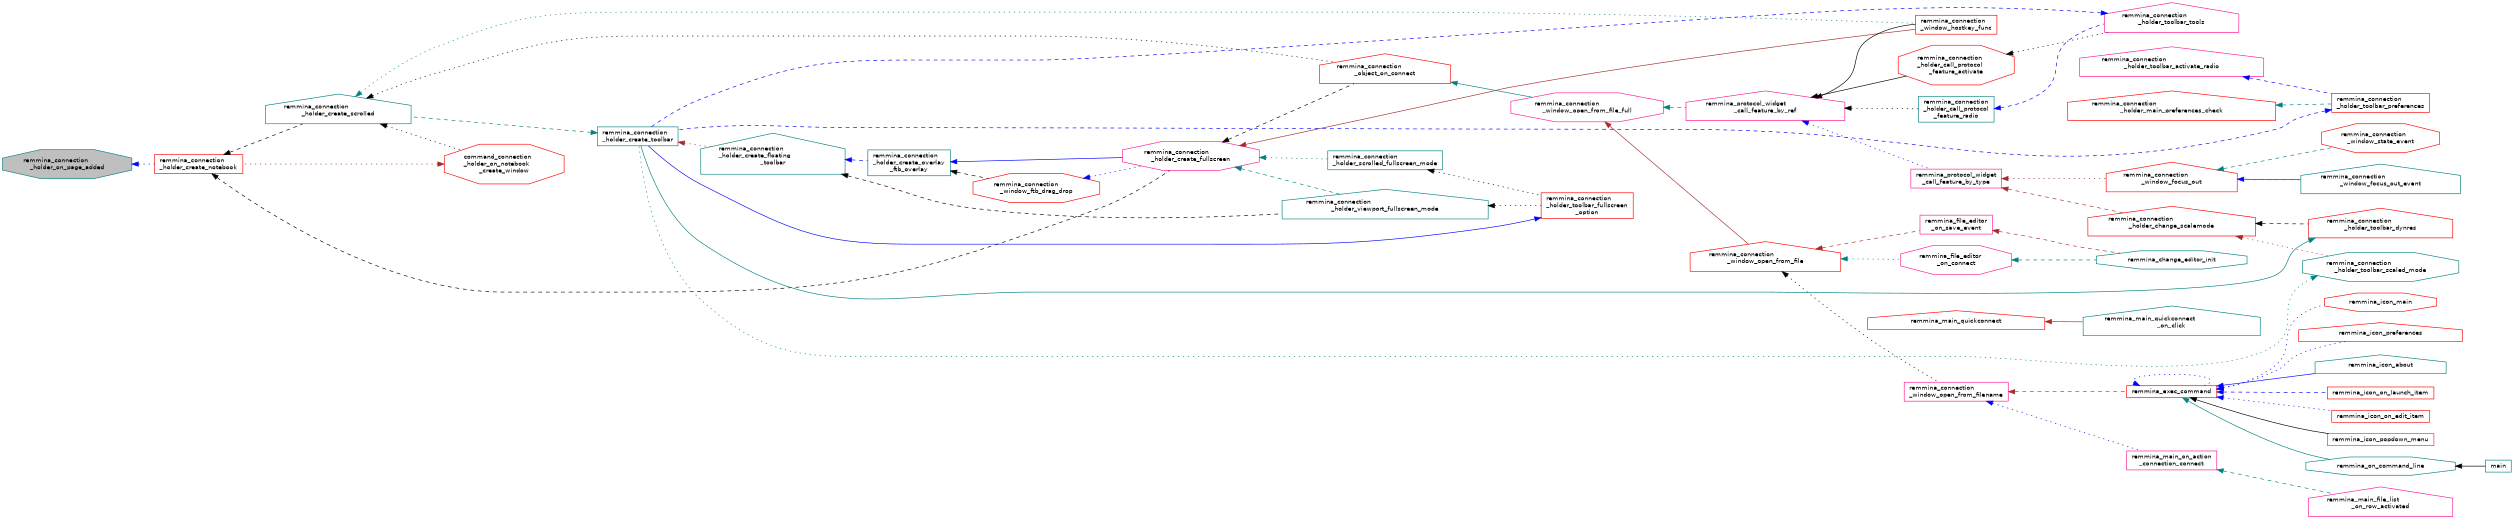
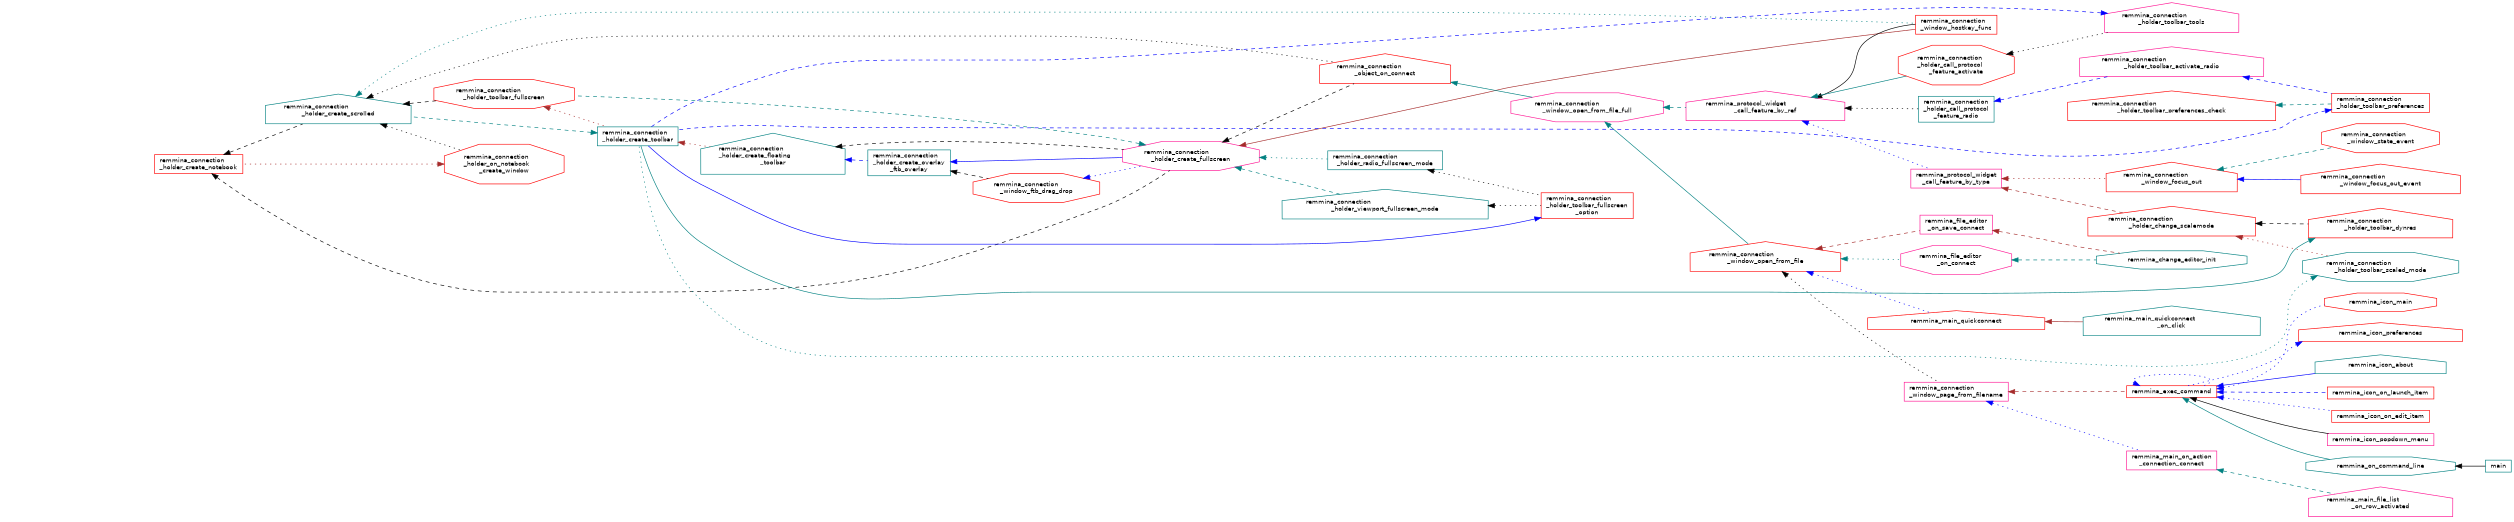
edge "remmina_connection _holder_toolbar_tools" -> "remmina_connection _holder_call_protocol _feature_radio": now "remmina_connection _holder_toolbar_activate_radio" -> "remmina_connection _holder_call_protocol _feature_radio"
edge "remmina_connection _holder_call_protocol _feature_activate" -> "remmina_protocol_widget _call_feature_by_ref": color black -> teal
node "remmina_connection _holder_toolbar_fullscreen": added
node "remmina_connection _holder_main_preferences_check": label "remmina_connection _holder_main_preferences_check" -> "remmina_connection _holder_toolbar_preferences_check"
node "remmina_connection _holder_scrolled_fullscreen_mode": label "remmina_connection _holder_scrolled_fullscreen_mode" -> "remmina_connection _holder_radio_fullscreen_mode"
node "remmina_connection _holder_on_page_added": removed
node "command_connection _holder_on_notebook _create_window": label "command_connection _holder_on_notebook _create_window" -> "remmina_connection _holder_on_notebook _create_window"
node "remmina_connection _window_focus_out_event": color teal -> red
edge "remmina_connection _window_open_from_file" -> "remmina_connection _window_open_from_file_full": color brown -> teal
edge "remmina_connection _holder_viewport_fullscreen_mode" -> "remmina_connection _holder_create_floating _toolbar": now "remmina_connection _holder_create_fullscreen" -> "remmina_connection _holder_create_floating _toolbar"
node "remmina_file_editor _on_save_event": label "remmina_file_editor _on_save_event" -> "remmina_file_editor _on_save_connect"
edge "remmina_main_quickconnect" -> "remmina_connection _window_open_from_file": added
edge "remmina_icon_preferences" -> "remmina_exec_command": reversed
node "remmina_connection _window_open_from_filename": label "remmina_connection _window_open_from_filename" -> "remmina_connection _window_page_from_filename"
